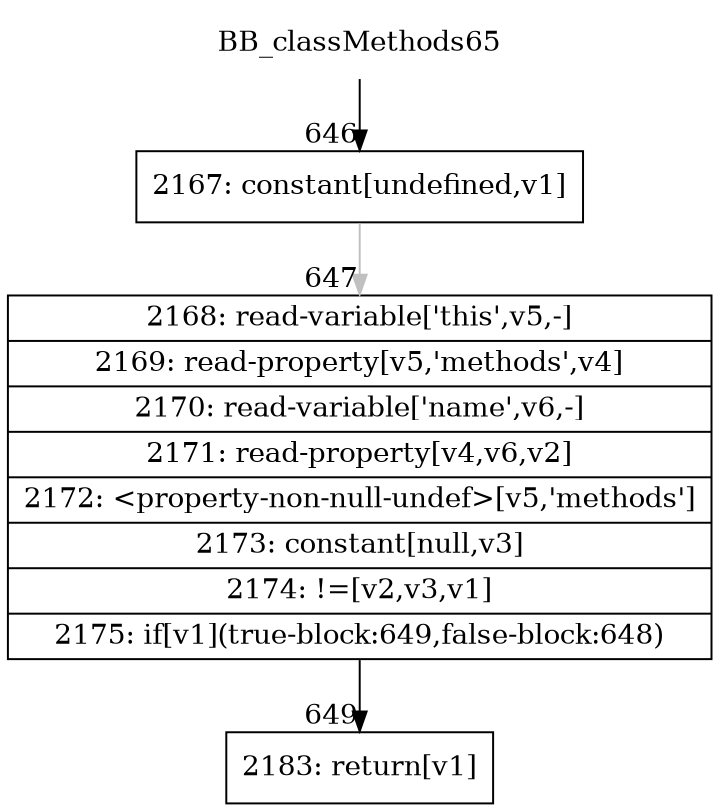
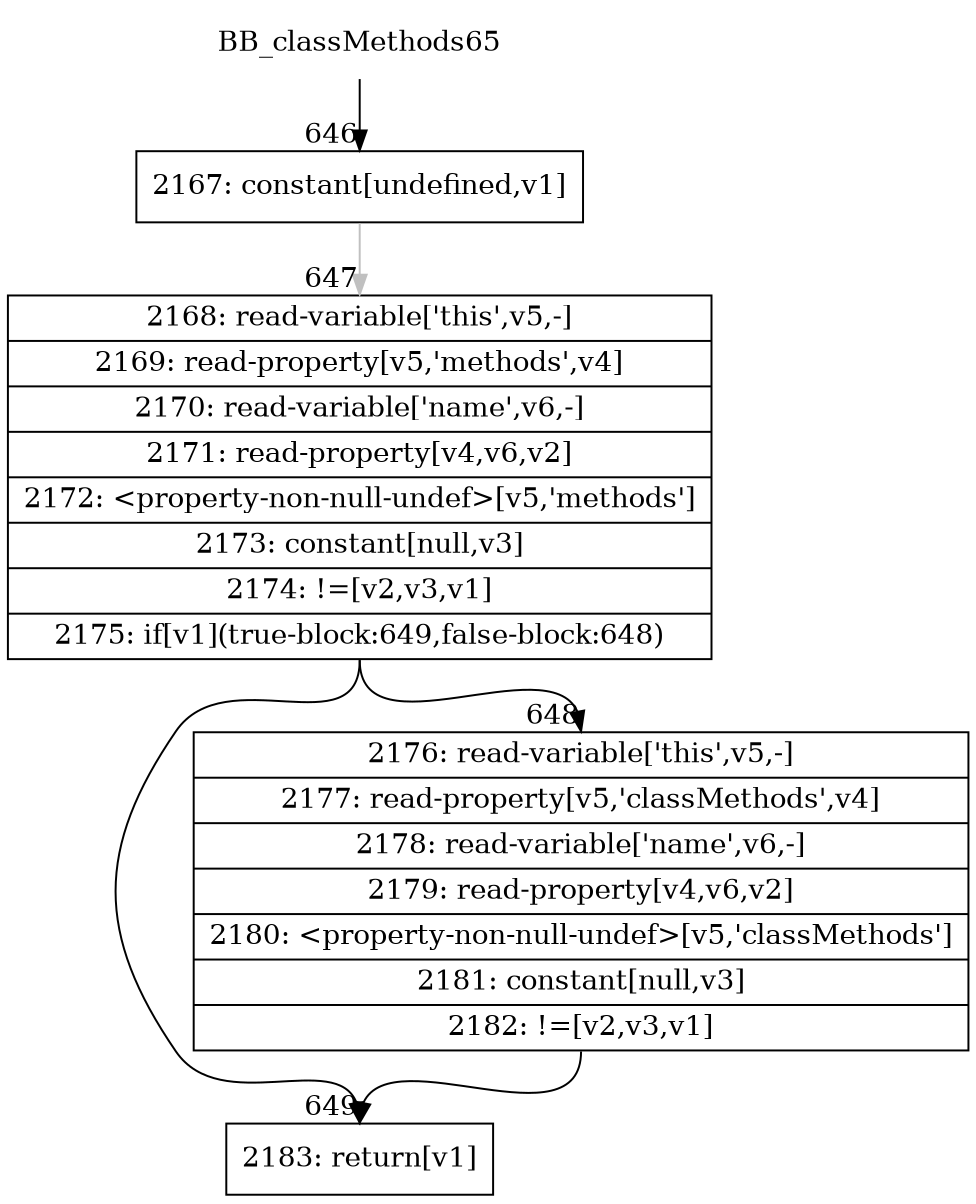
node "2176: read-variable['this',v5,-]": added
